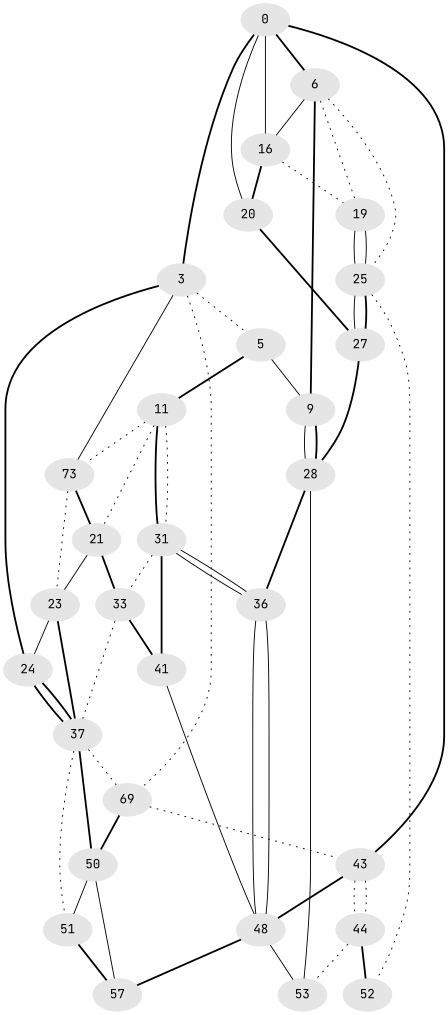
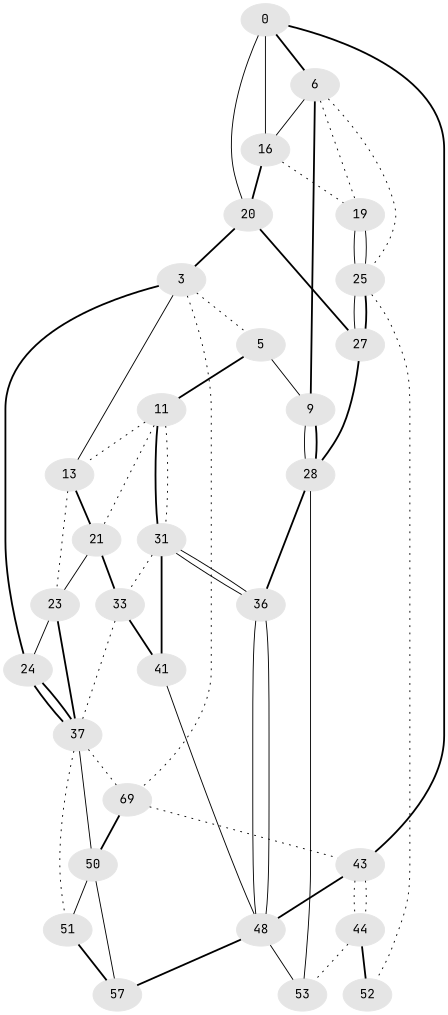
edge "0" -- "3": now "20" -- "3"
node "73": label "73" -> "13"
edge "37" -- "50": style bold -> solid
